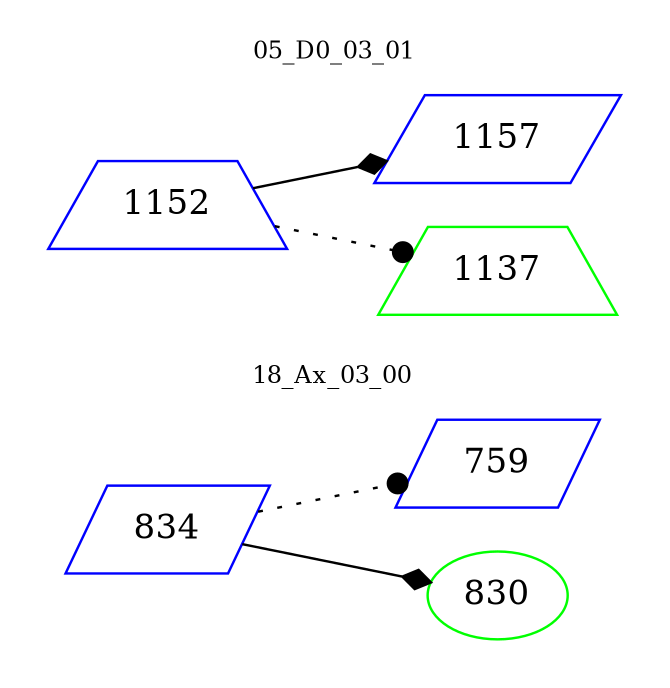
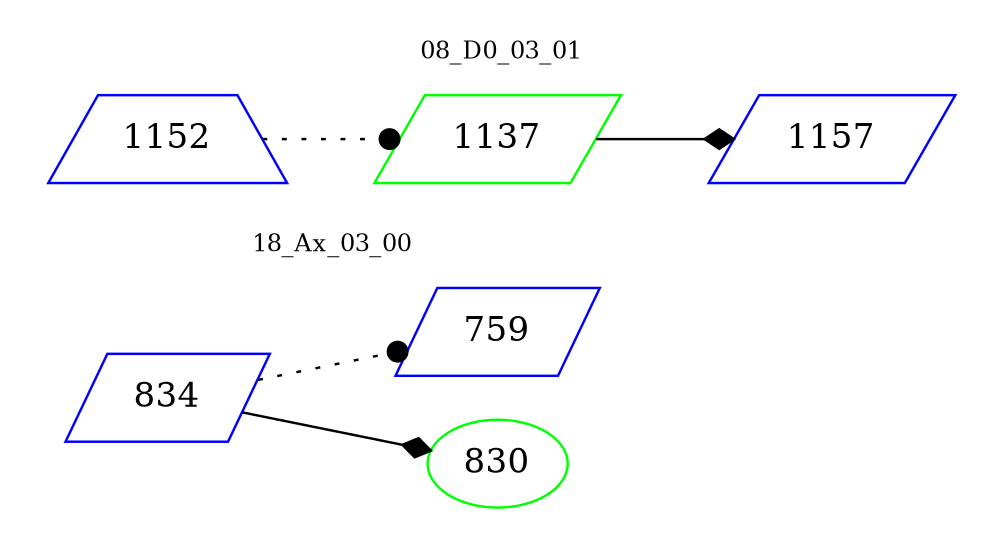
cluster "05_D0_03_01": label "05_D0_03_01" -> "08_D0_03_01"
edge "1152" -> "1157": now "1137" -> "1157"
node "1137": shape trapezium -> parallelogram
